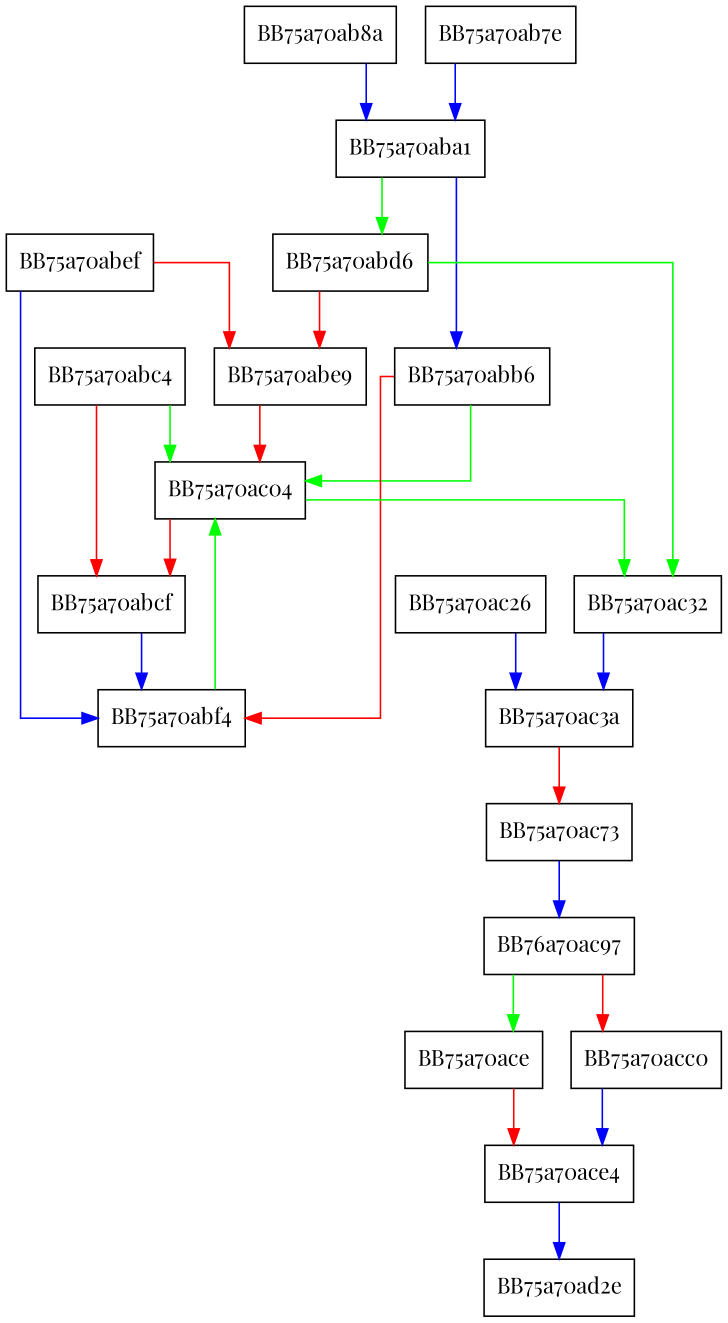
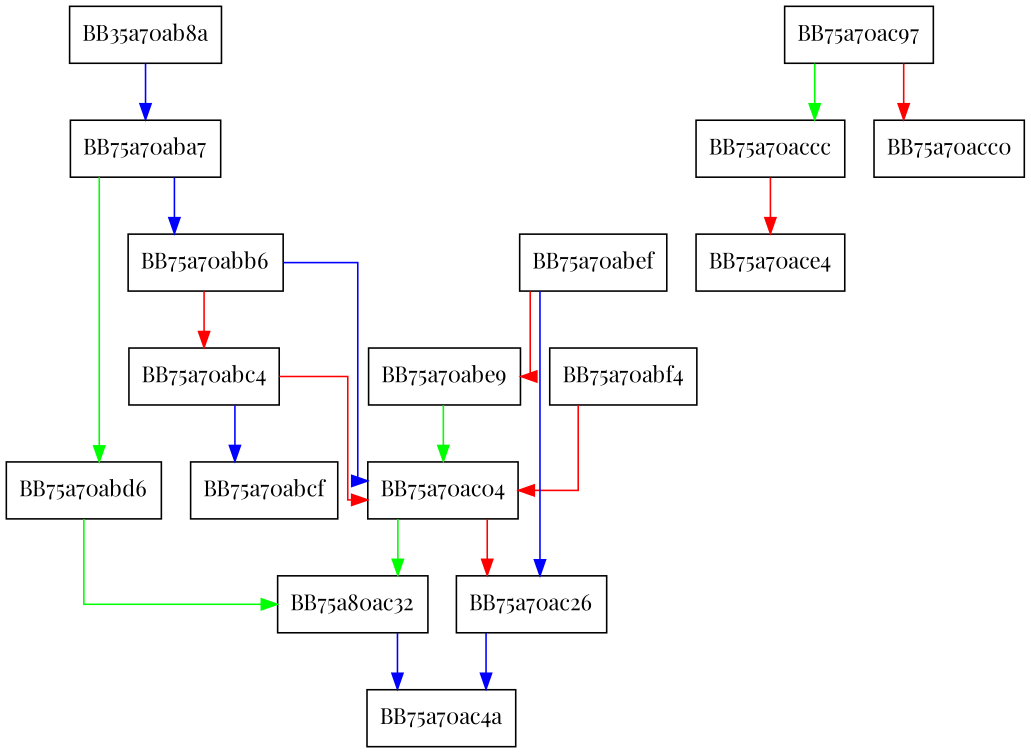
node "BB75a70ab8a": label "BB75a70ab8a" -> "BB35a70ab8a"
node "BB75a70ab7e": removed
node "BB75a70aba1": label "BB75a70aba1" -> "BB75a70aba7"
edge "BB75a70abd6" -> "BB75a70abe9": removed
edge "BB75a70abc4" -> "BB75a70ac04": color green -> red
edge "BB75a70abe9" -> "BB75a70ac04": color red -> green
edge "BB75a70abb6" -> "BB75a70ac04": color green -> blue
edge "BB75a70abc4" -> "BB75a70abcf": color red -> blue
edge "BB75a70abef" -> "BB75a70abf4": now "BB75a70abef" -> "BB75a70ac26"
edge "BB75a70ac04" -> "BB75a70abcf": now "BB75a70ac04" -> "BB75a70ac26"
edge "BB75a70abb6" -> "BB75a70abf4": now "BB75a70abb6" -> "BB75a70abc4"
node "BB75a70ac32": label "BB75a70ac32" -> "BB75a80ac32"
edge "BB75a70abf4" -> "BB75a70ac04": color green -> red
edge "BB75a70abcf" -> "BB75a70abf4": removed
node "BB75a70ac3a": label "BB75a70ac3a" -> "BB75a70ac4a"
node "BB75a70ac73": removed
node "BB76a70ac97": label "BB76a70ac97" -> "BB75a70ac97"
node "BB75a70ace": label "BB75a70ace" -> "BB75a70accc"
edge "BB75a70acc0" -> "BB75a70ace4": removed
node "BB75a70ad2e": removed
